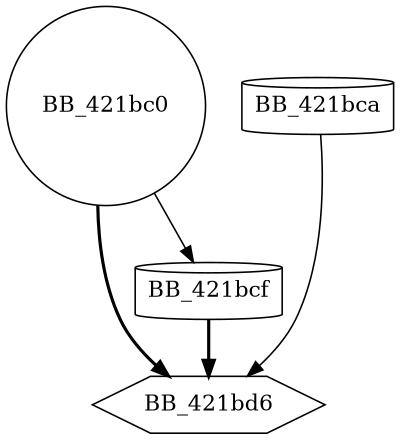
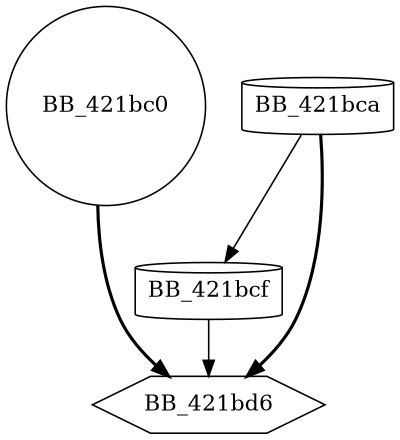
edge "BB_421bc0" -> "BB_421bcf": now "BB_421bca" -> "BB_421bcf"
edge "BB_421bca" -> "BB_421bd6": style solid -> bold
edge "BB_421bcf" -> "BB_421bd6": style bold -> solid
